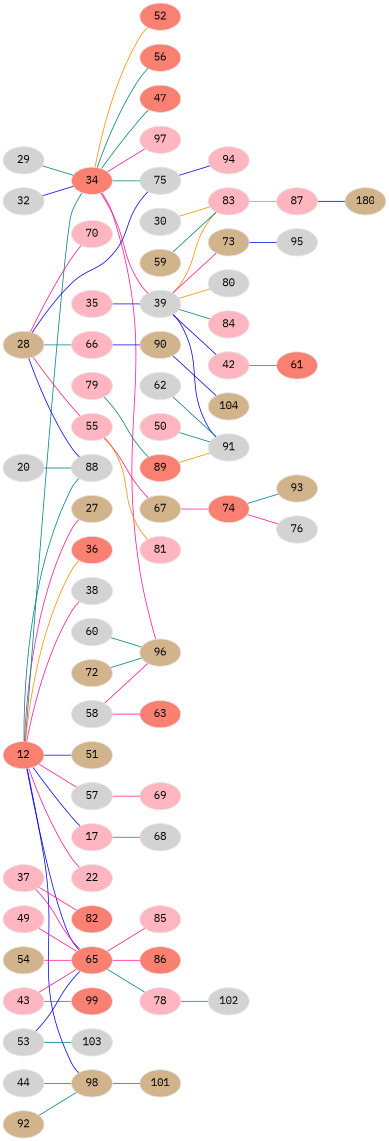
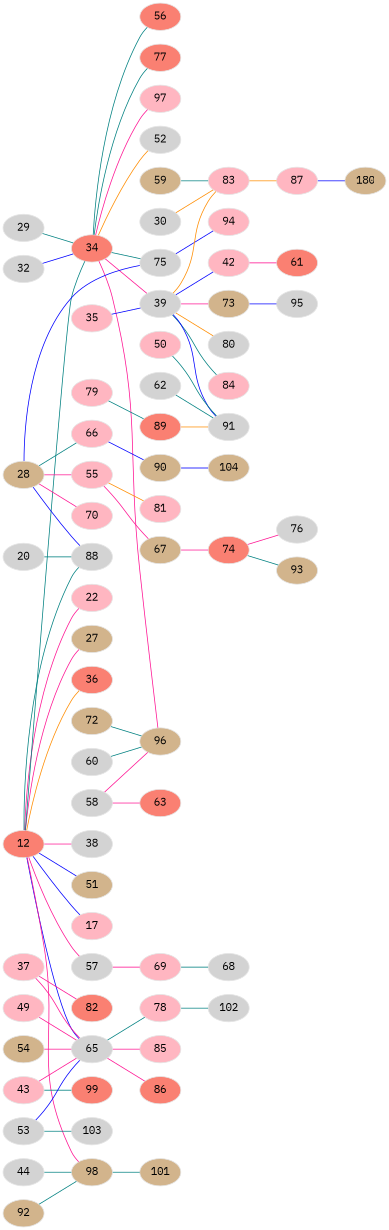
node "52": fillcolor salmon -> lightgrey
node "47": label "47" -> "77"
edge "17" -- "68": now "69" -- "68"
edge "12" -- "98": color blue -> deeppink
node "65": fillcolor salmon -> lightgrey
